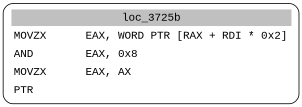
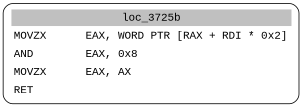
node "loc_3725b": text "PTR" -> "RET"
